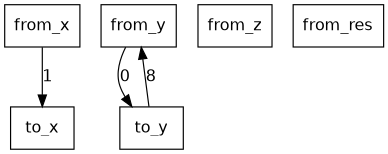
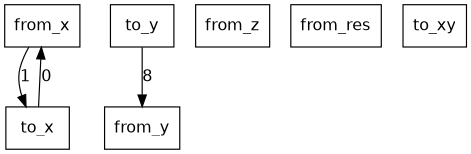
node "to_xy": added
edge "from_y" -> "to_y": removed, label "0"
edge "to_x" -> "from_x": added, label "0"
